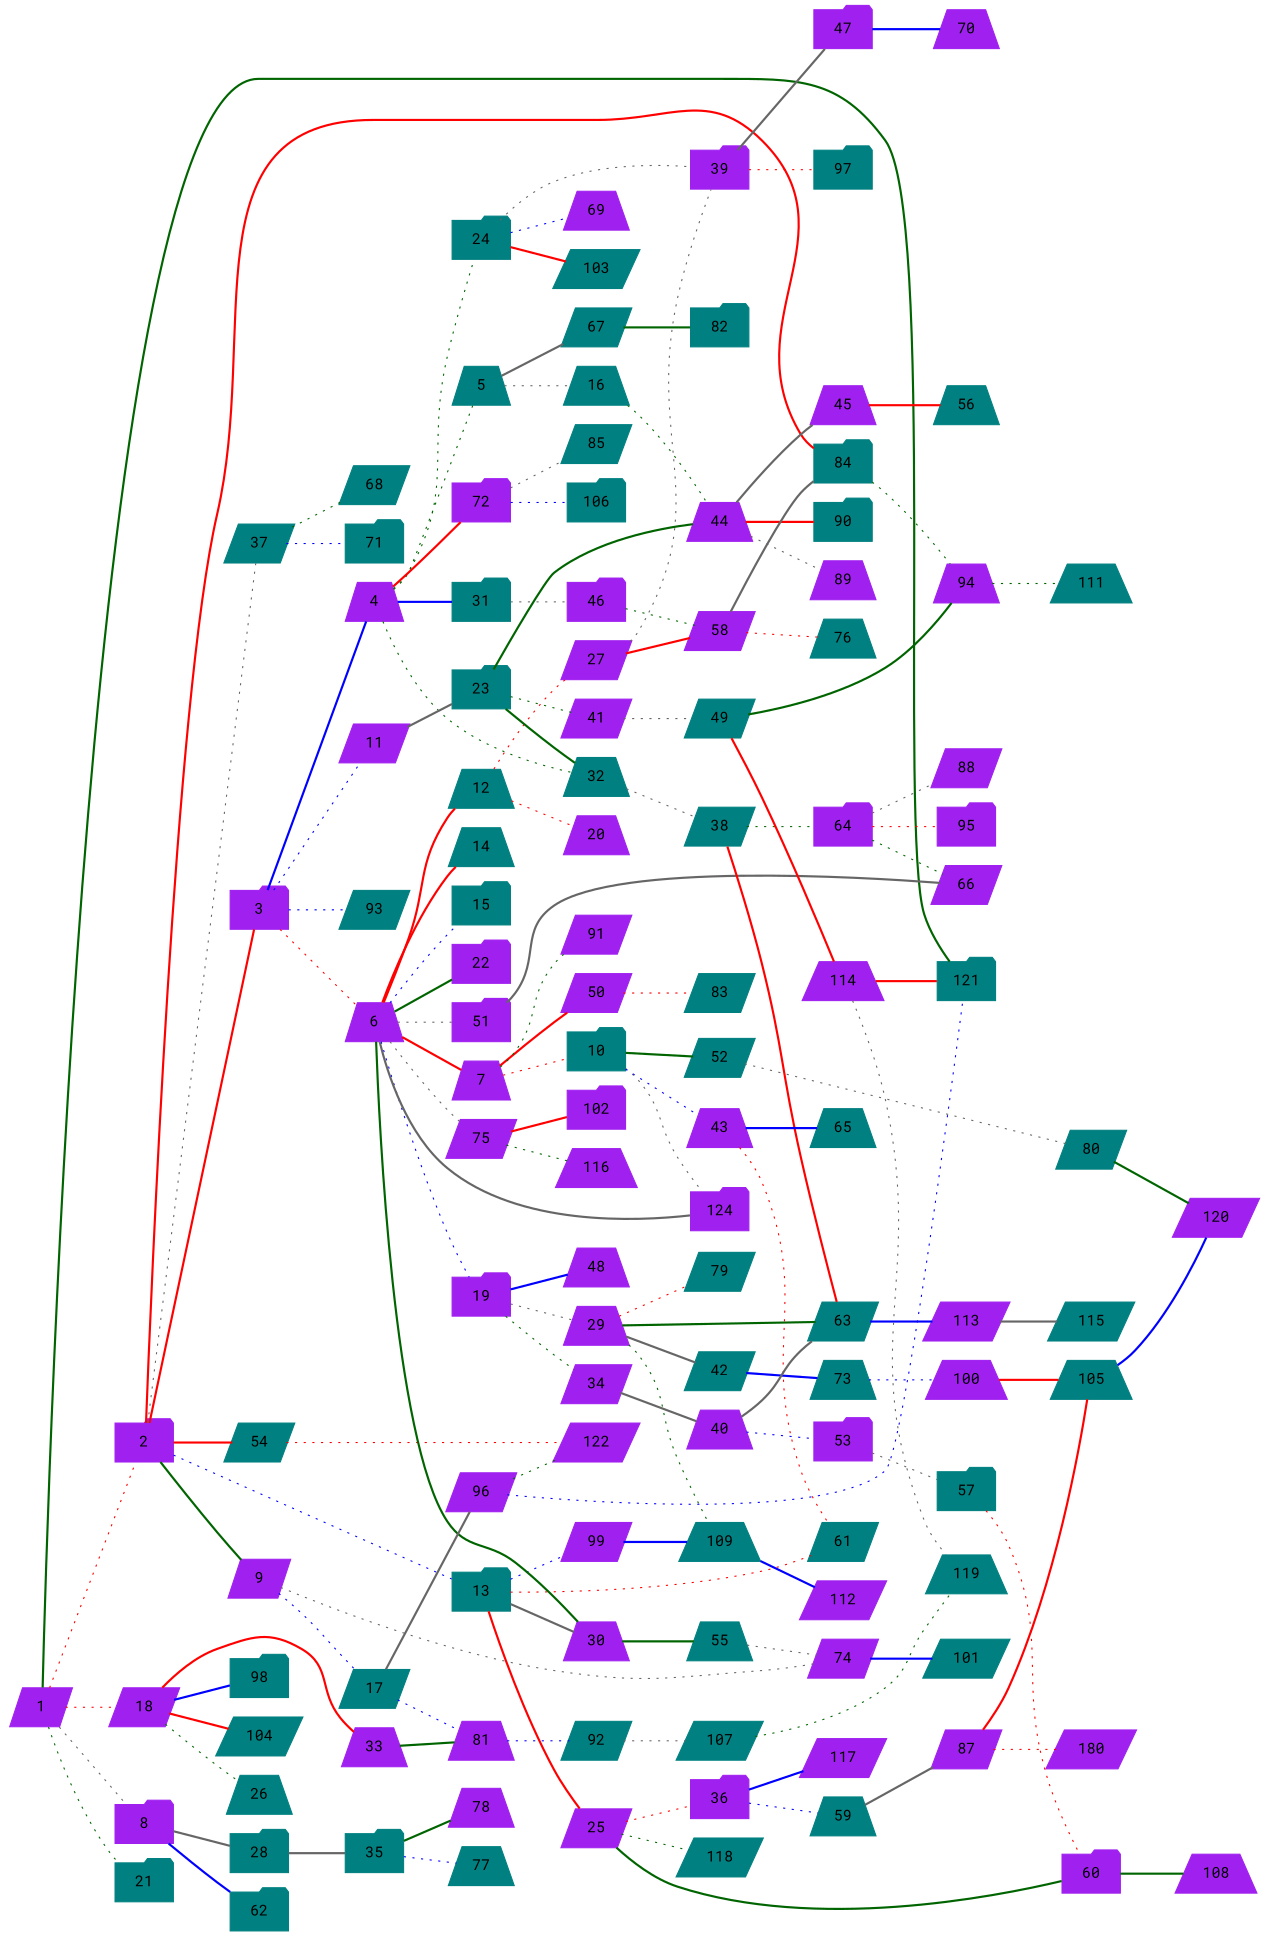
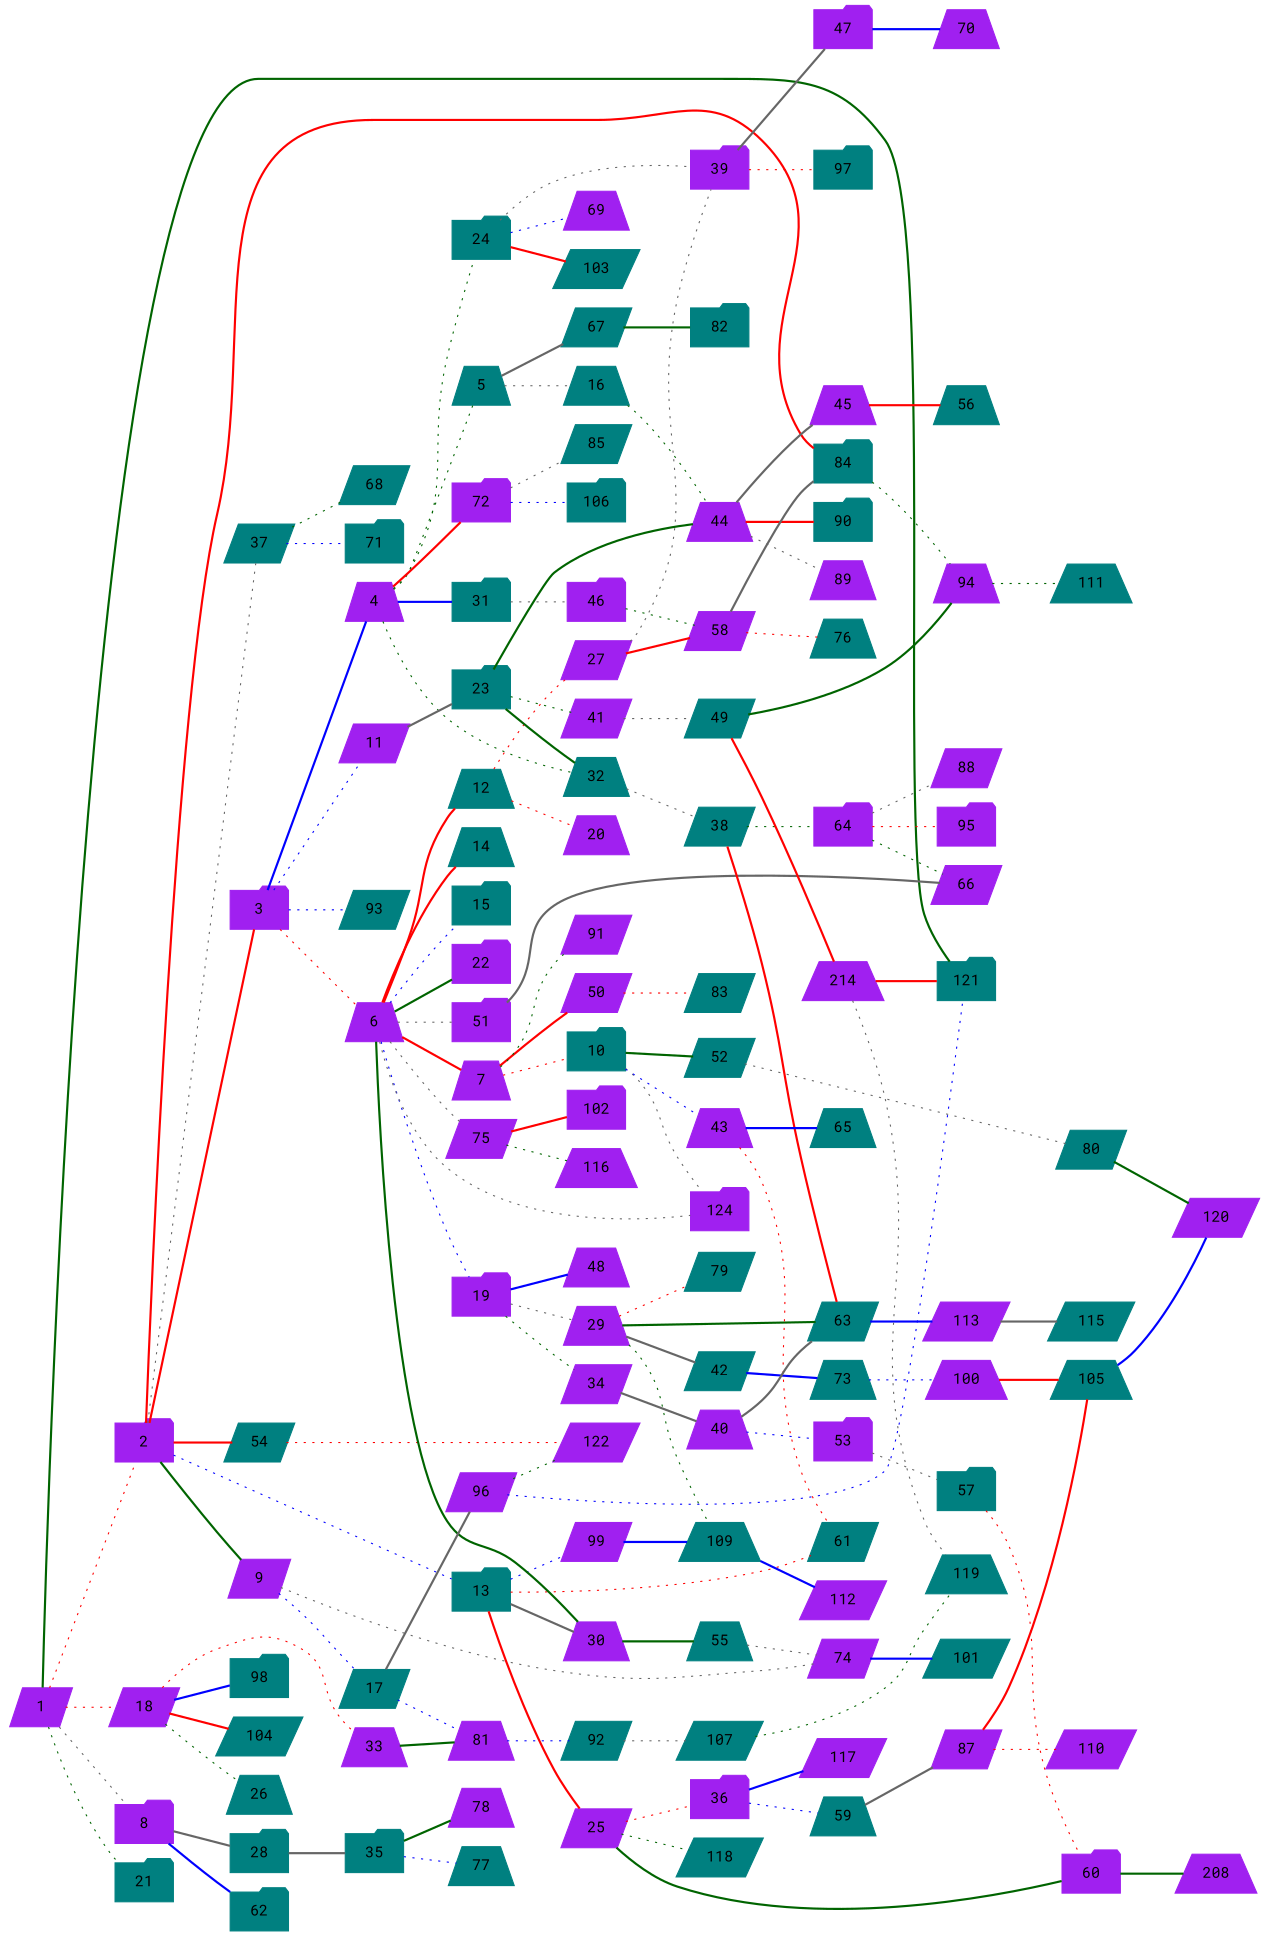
node "114": label "114" -> "214"
edge "6" -- "124": style bold -> dotted
edge "18" -- "33": style bold -> dotted
node "180": label "180" -> "110"
node "108": label "108" -> "208"
